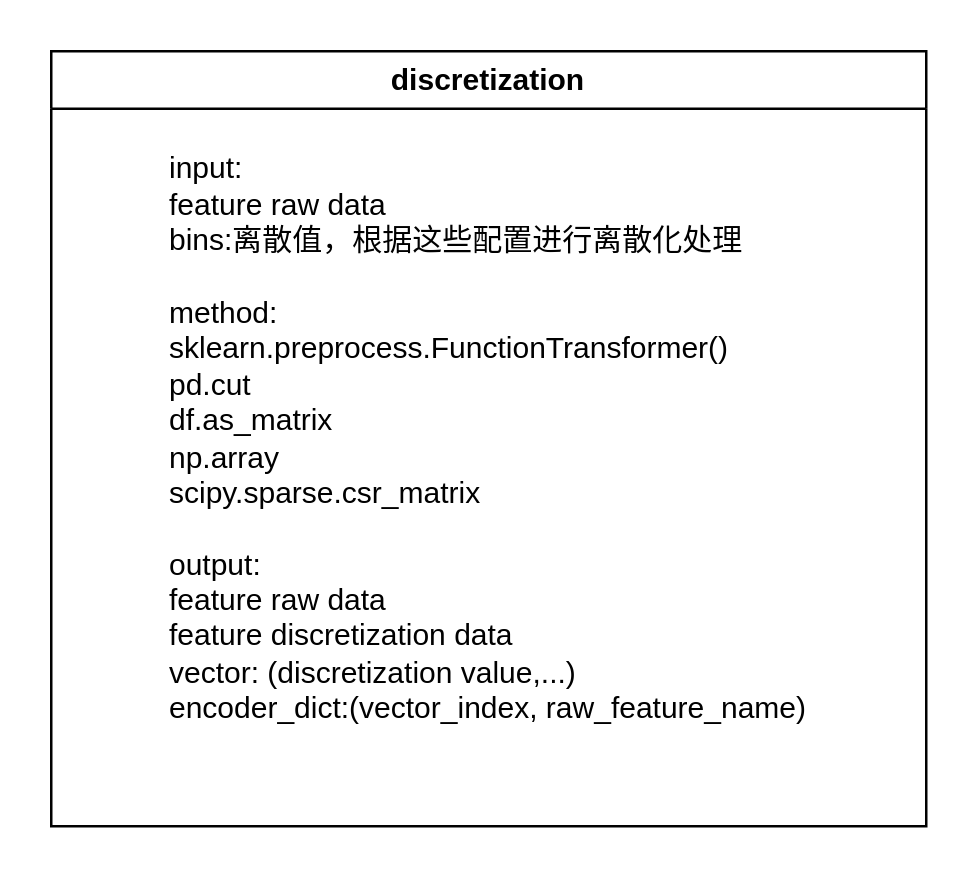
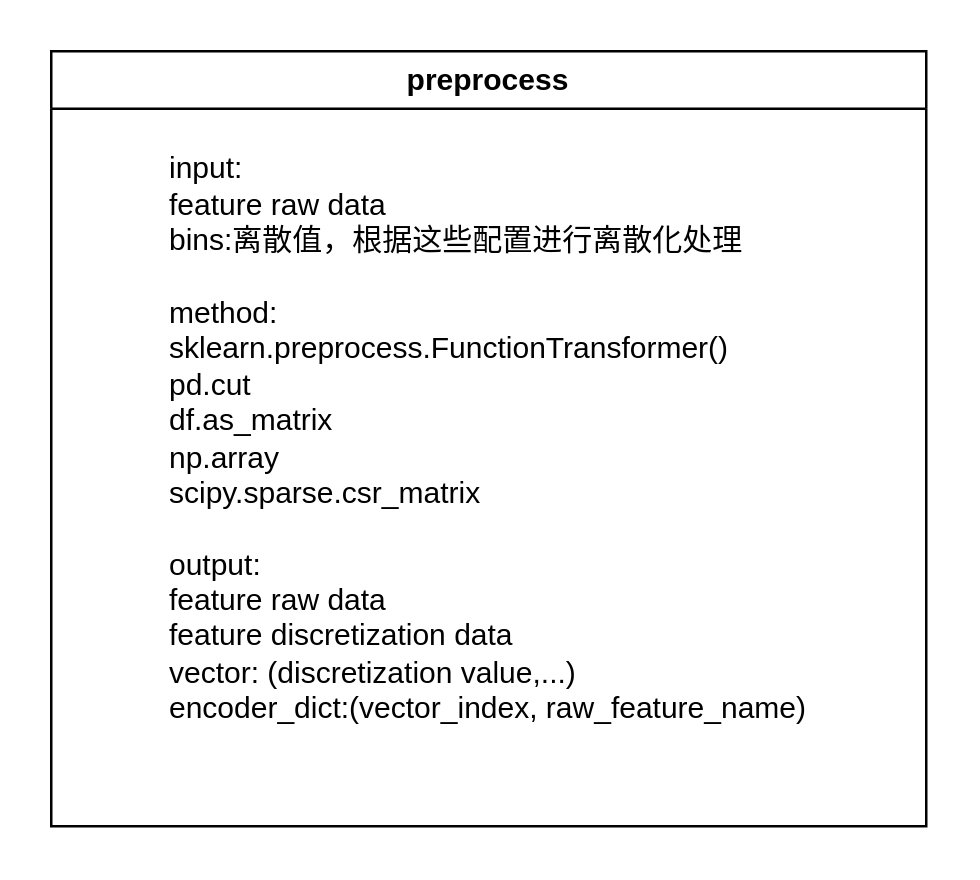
node "discretization": label "discretization" -> "preprocess"
